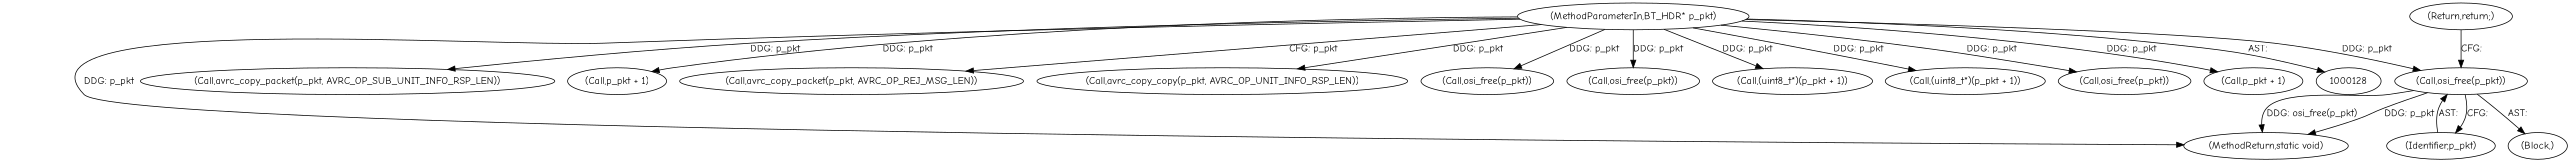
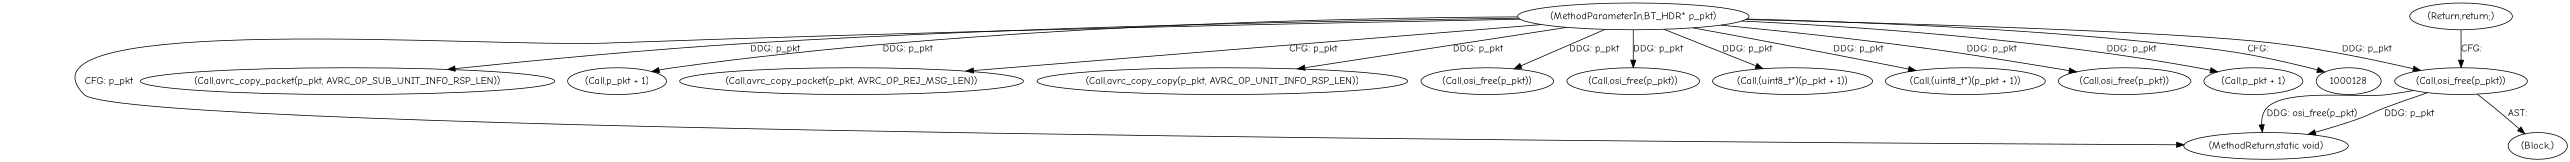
edge "(MethodParameterIn,BT_HDR* p_pkt)" -> "1000128": label "AST: " -> "CFG: "
edge "(MethodParameterIn,BT_HDR* p_pkt)" -> "(MethodReturn,static void)": label "DDG: p_pkt" -> "CFG: p_pkt"
node "(Identifier,p_pkt)": removed
